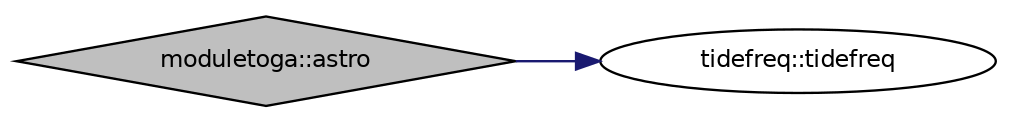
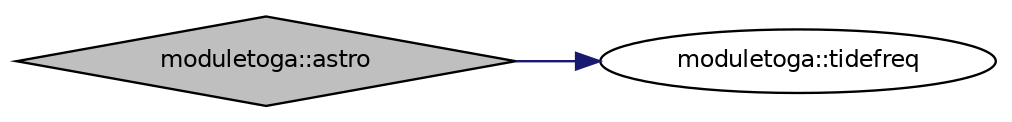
node "tidefreq::tidefreq": label "tidefreq::tidefreq" -> "moduletoga::tidefreq"
